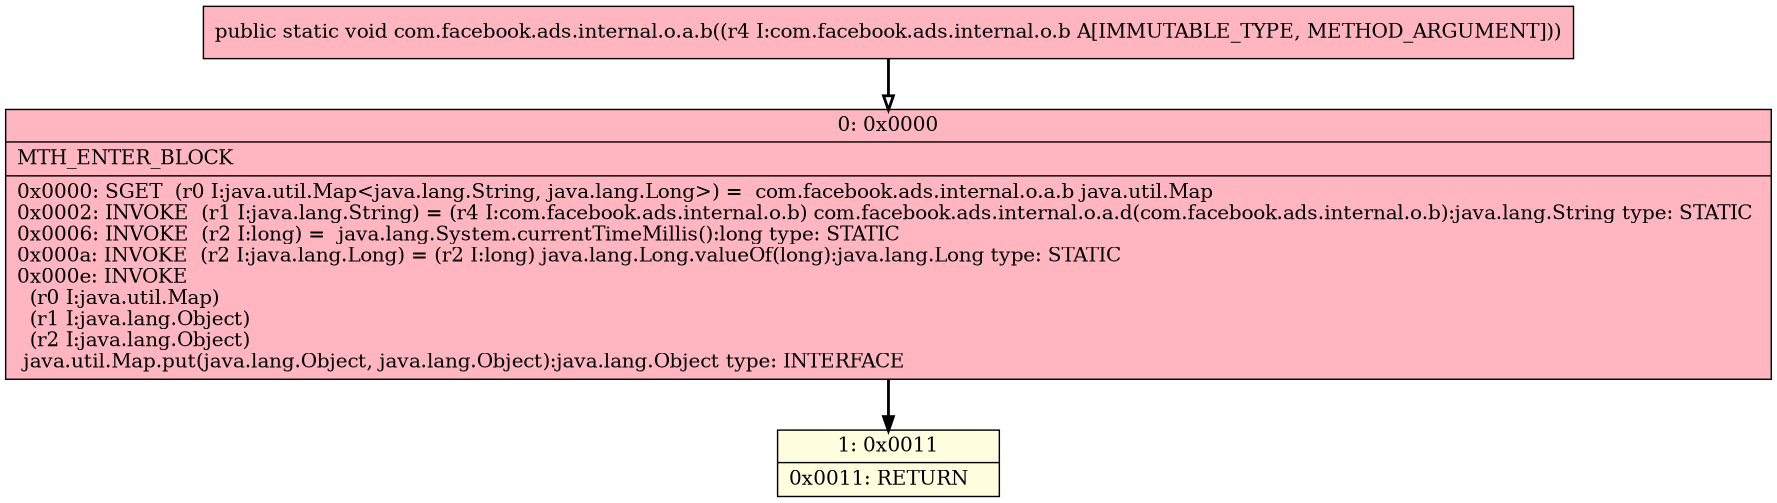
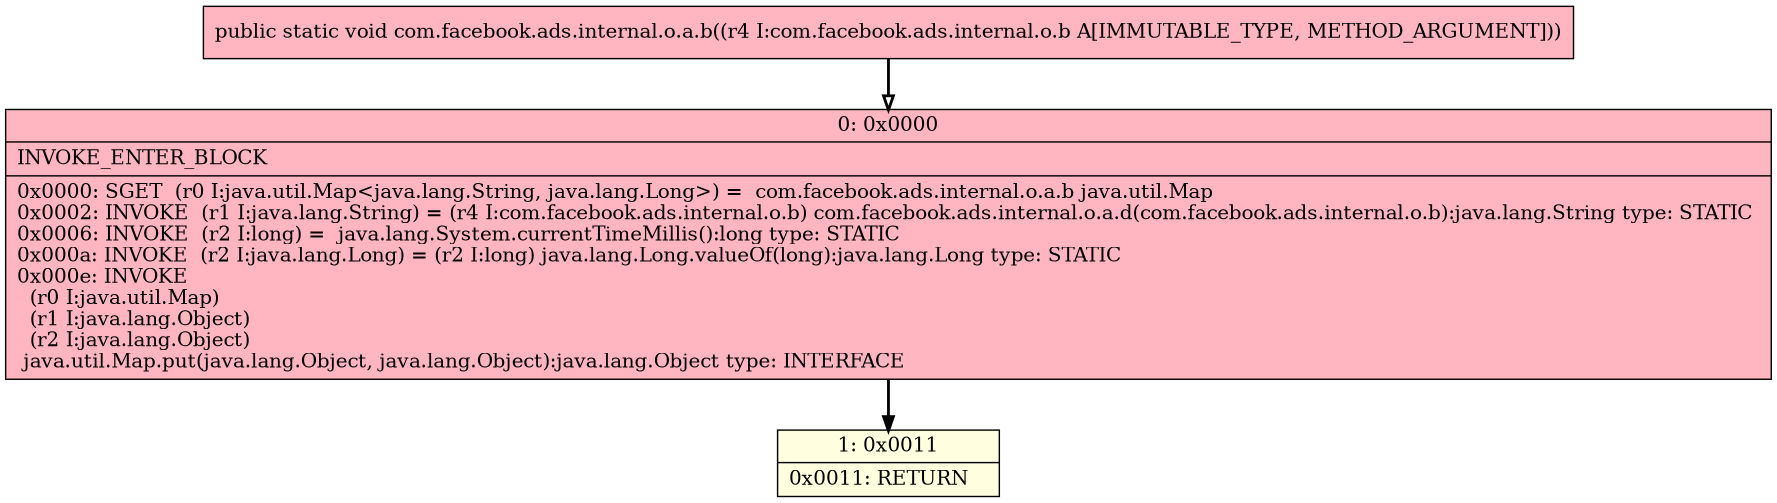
node "0: 0x0000": text "MTH_ENTER_BLOCK" -> "INVOKE_ENTER_BLOCK"
